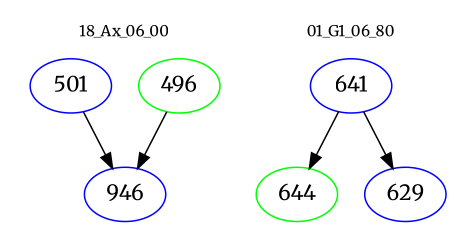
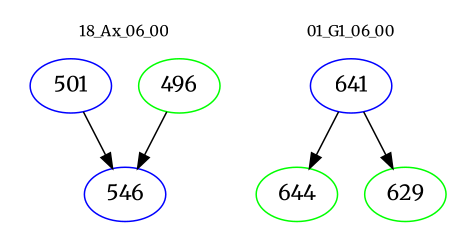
cluster "01_G1_06_80": label "01_G1_06_80" -> "01_G1_06_00"
node "946": label "946" -> "546"
node "629": color blue -> green
